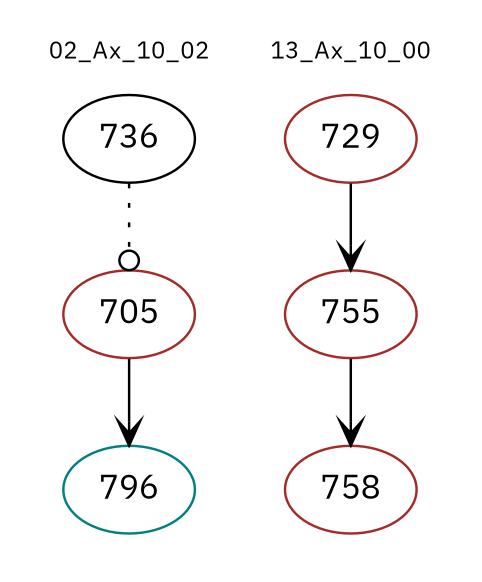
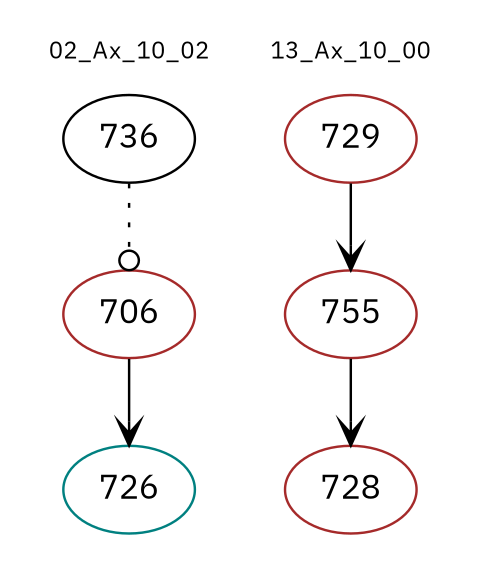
node "705": label "705" -> "706"
node "796": label "796" -> "726"
node "758": label "758" -> "728"
